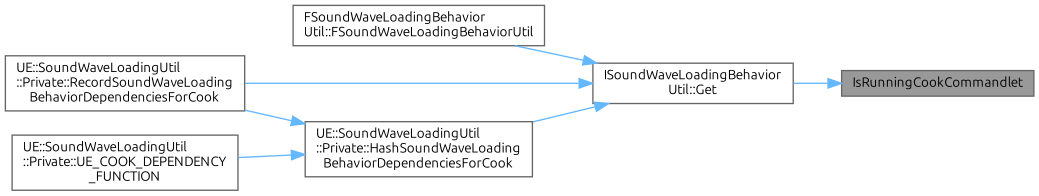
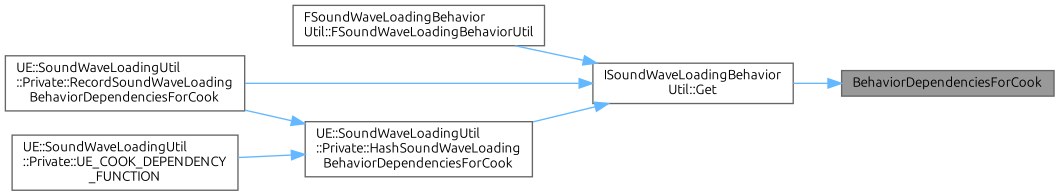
node "IsRunningCookCommandlet": label "IsRunningCookCommandlet" -> "BehaviorDependenciesForCook"
